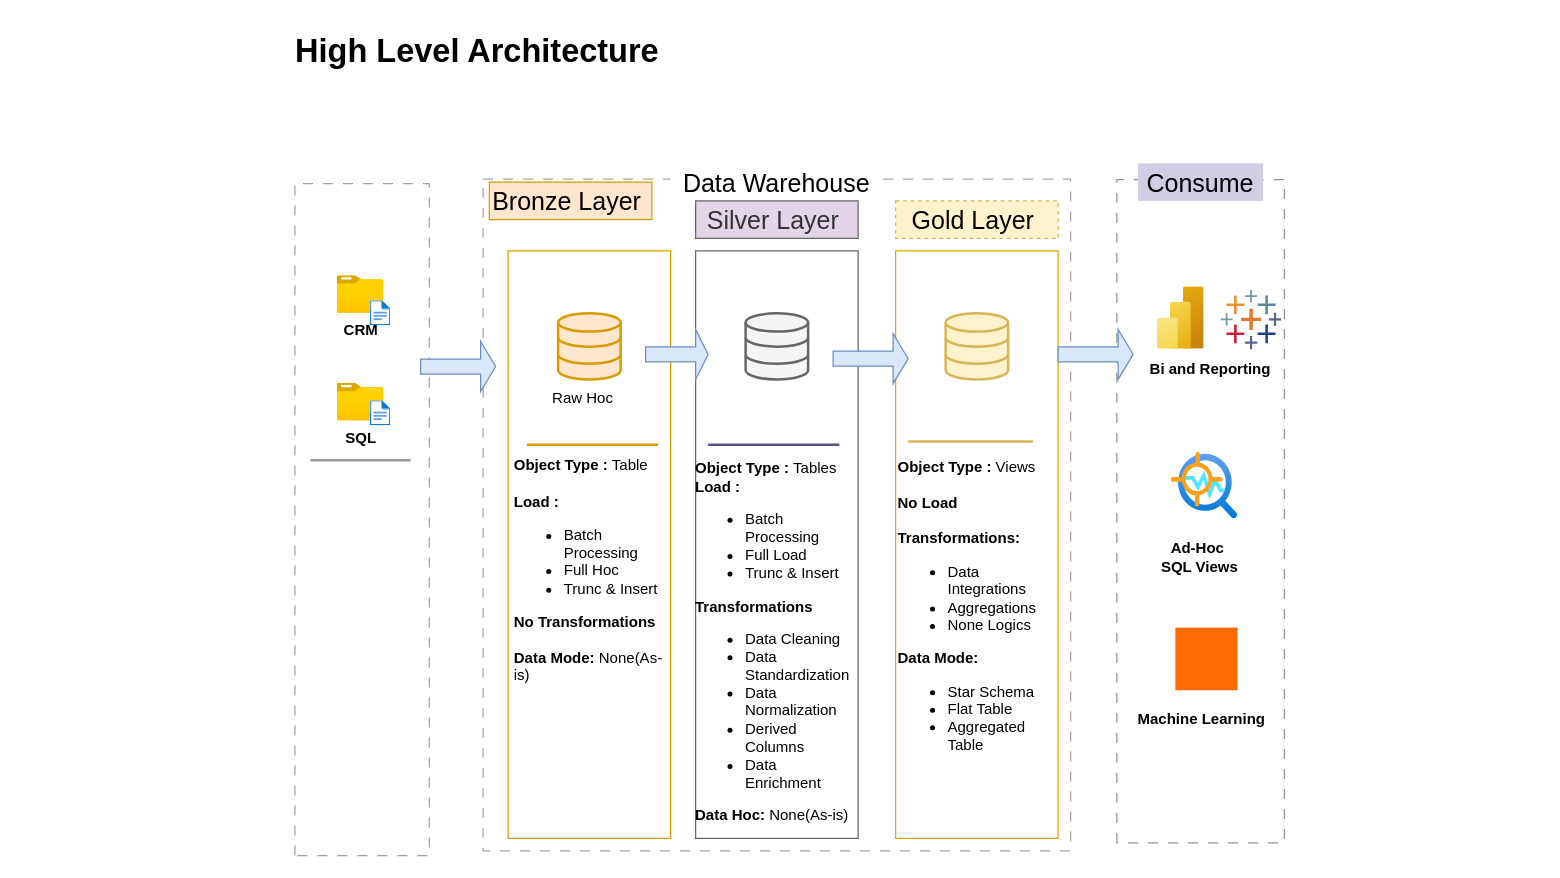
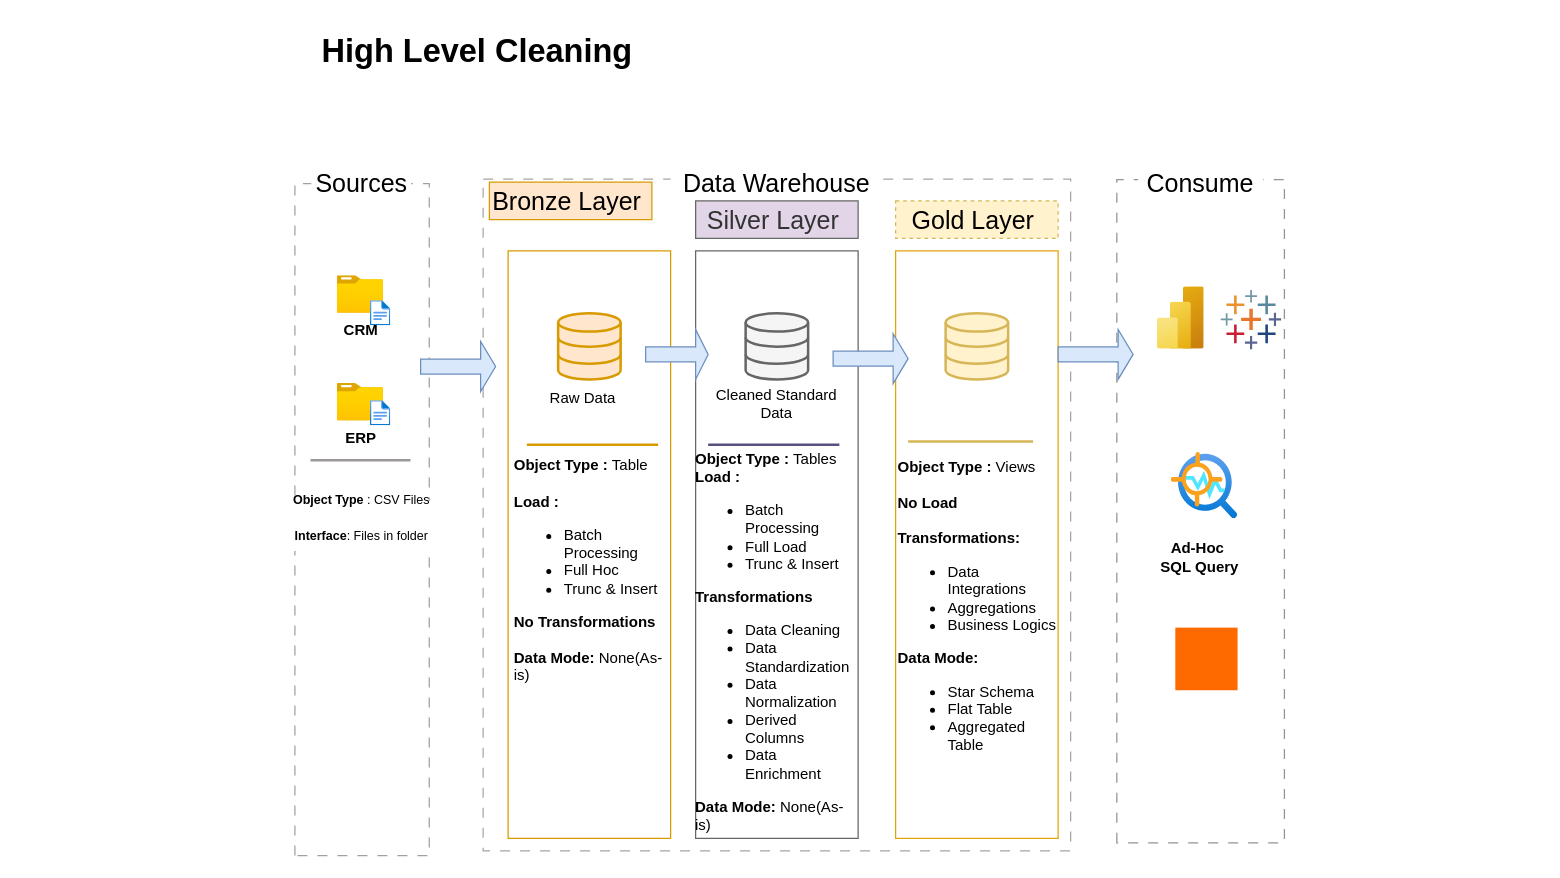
node "High Level Architecture": label "High Level Architecture" -> "High Level Cleaning"
node "Sources": added
node "Consume": fillcolor #d0cee2 -> #ffffff
node "Bi and Reporting": removed
node "Raw Hoc": label "Raw Hoc" -> "Raw Data"
node "Cleaned Standard Data": added
node "SQL": label "SQL" -> "ERP"
node "Object Type : CSV Files Interface: Files in folder": added
node "Ad-Hoc SQL Views": label "Ad-Hoc SQL Views" -> "Ad-Hoc SQL Query"
node "Object Type : Views No Load Transformations: Data Integrations Aggregations None Logics Data Mode: Star Schema Flat Table Aggregated Table": label "Object Type : Views No Load Transformations: Data Integrations Aggregations None Logics Data Mode: Star Schema Flat Table Aggregated Table" -> "Object Type : Views No Load Transformations: Data Integrations Aggregations Business Logics Data Mode: Star Schema Flat Table Aggregated Table"
node "Object Type : Tables Load : Batch Processing Full Load Trunc & Insert Transformations Data Cleaning Data Standardization Data Normalization Derived Columns Data Enrichment Data Hoc: None(As-is)": label "Object Type : Tables Load : Batch Processing Full Load Trunc & Insert Transformations Data Cleaning Data Standardization Data Normalization Derived Columns Data Enrichment Data Hoc: None(As-is)" -> "Object Type : Tables Load : Batch Processing Full Load Trunc & Insert Transformations Data Cleaning Data Standardization Data Normalization Derived Columns Data Enrichment Data Mode: None(As-is)"
node "Machine Learning": removed
